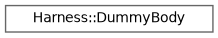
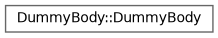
node "Harness::DummyBody": label "Harness::DummyBody" -> "DummyBody::DummyBody"
